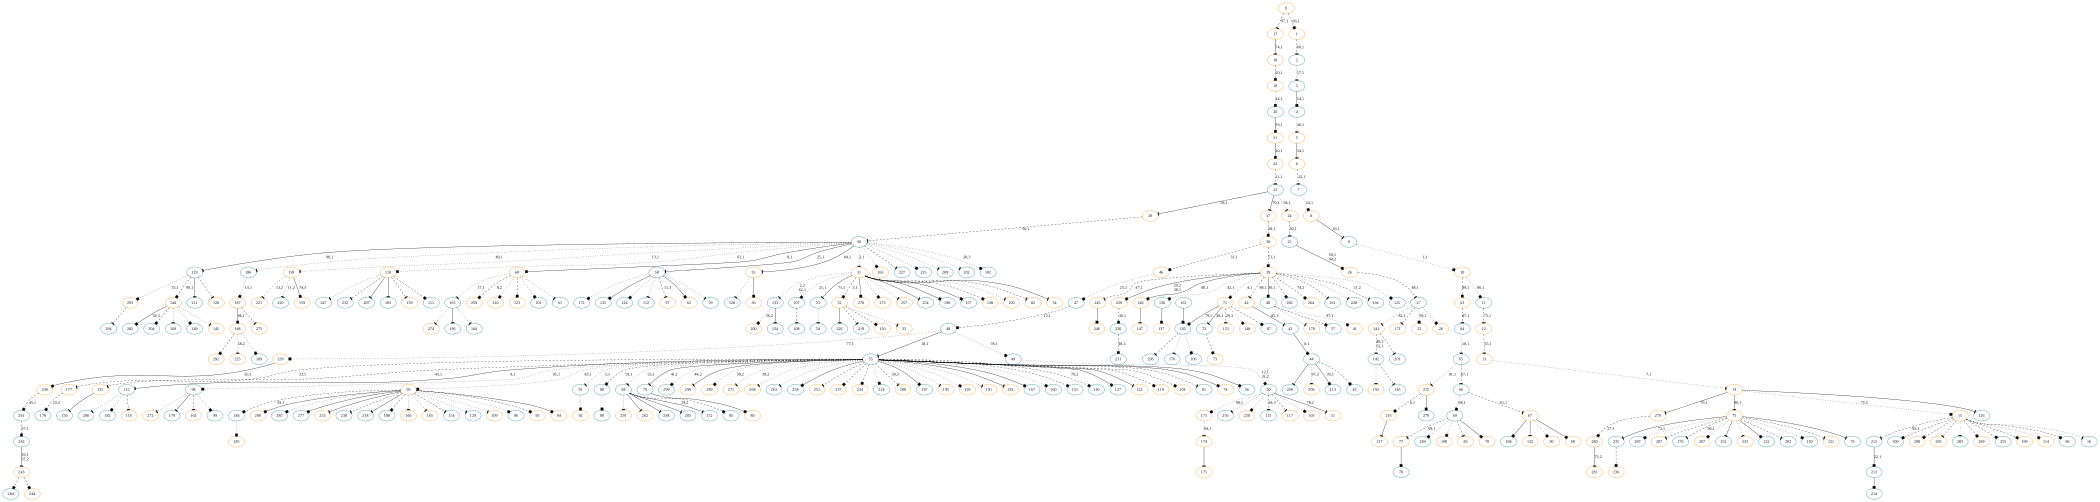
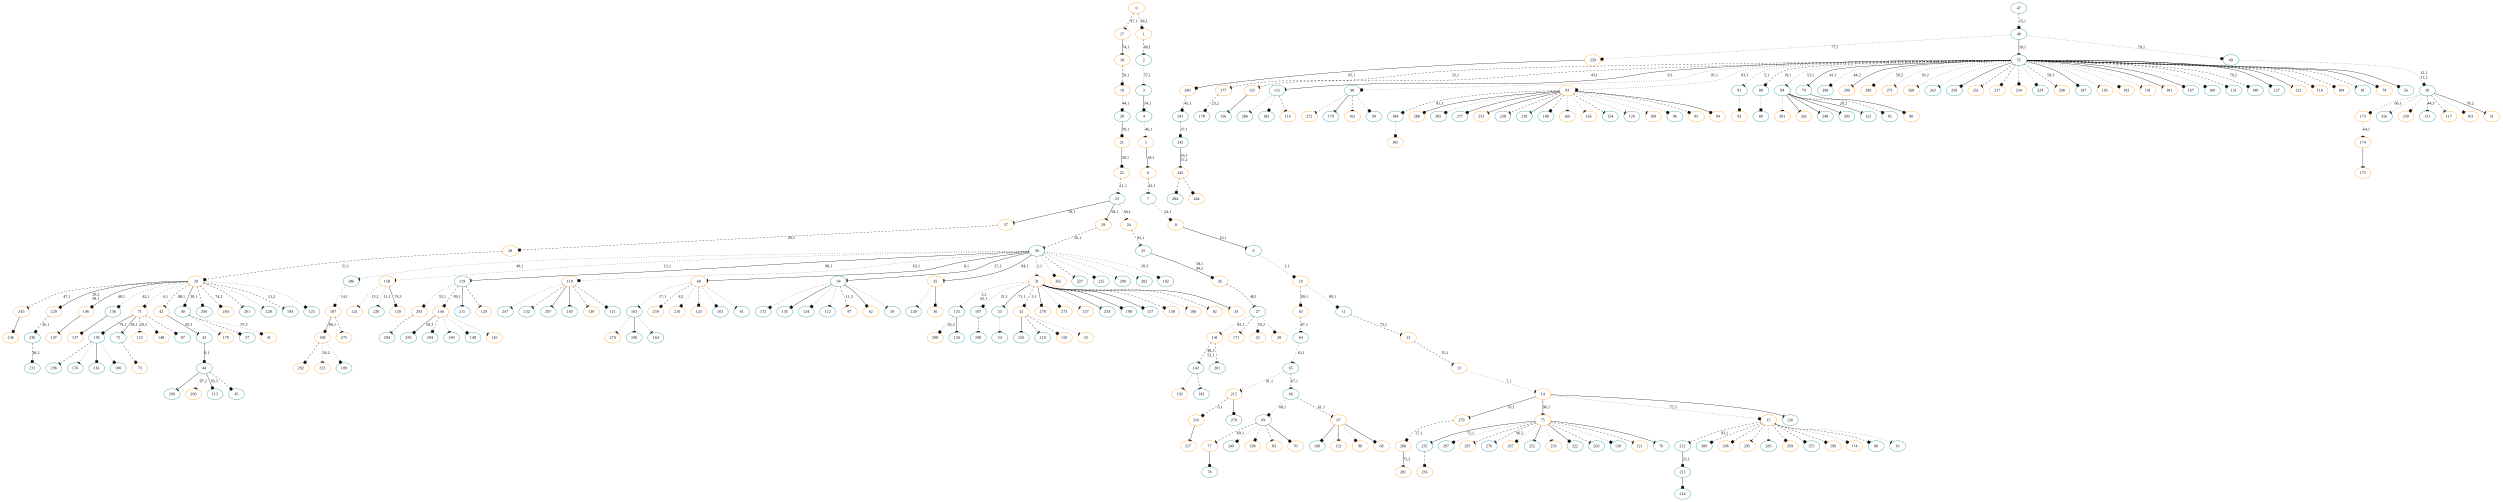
edge "30" -> "60": arrowhead box -> tee
node "46": removed
edge "161" -> "105": reversed
